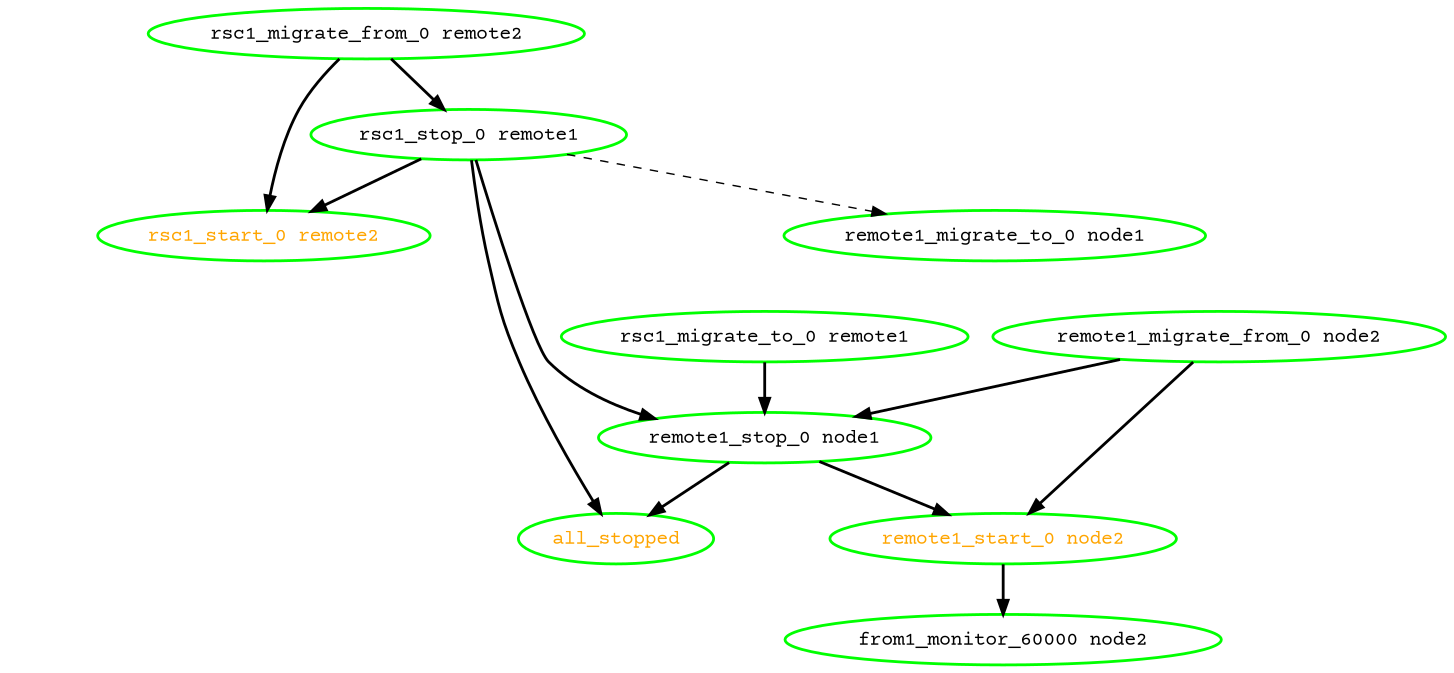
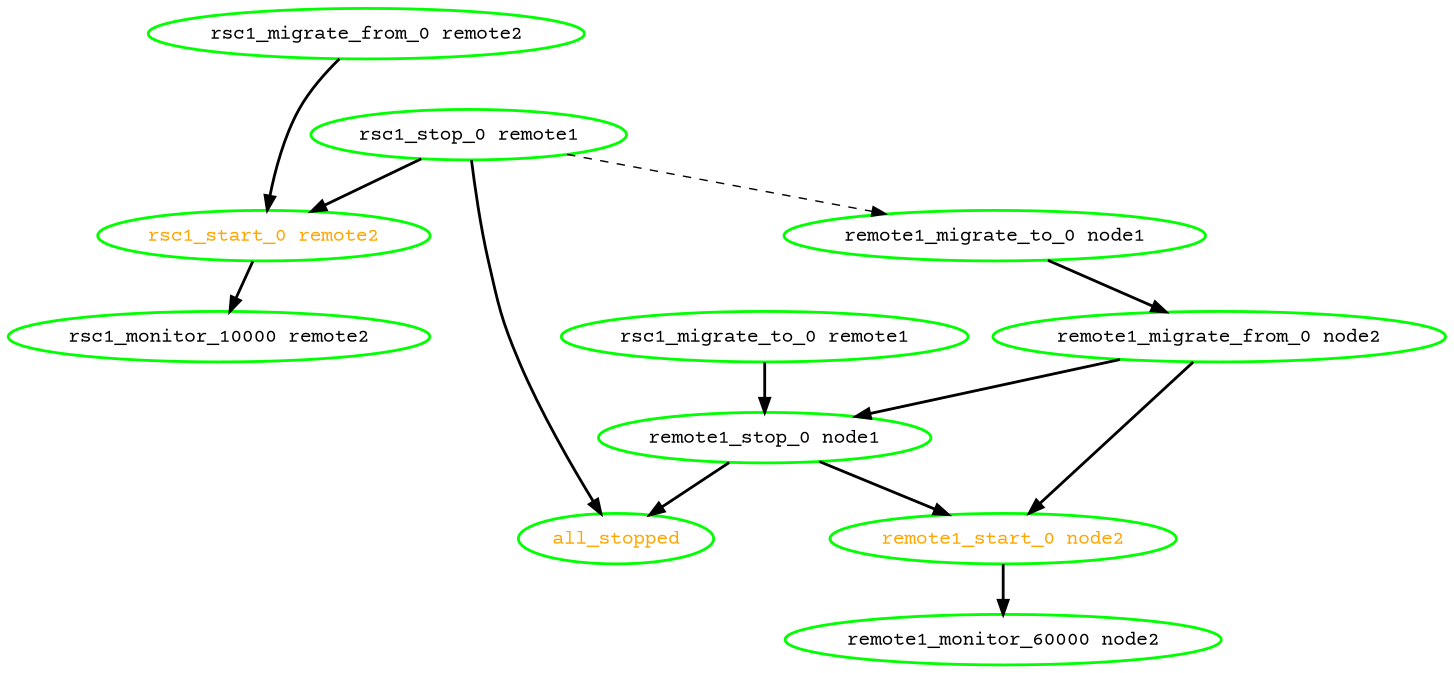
edge "rsc1_migrate_from_0 remote2" -> "rsc1_stop_0 remote1": removed
edge "remote1_migrate_to_0 node1" -> "remote1_migrate_from_0 node2": added
edge "rsc1_stop_0 remote1" -> "remote1_stop_0 node1": removed
node "rsc1_monitor_10000 remote2": added
node "from1_monitor_60000 node2": label "from1_monitor_60000 node2" -> "remote1_monitor_60000 node2"
